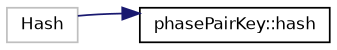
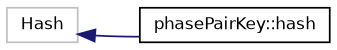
edge "Hash" -> "phasePairKey::hash": reversed
